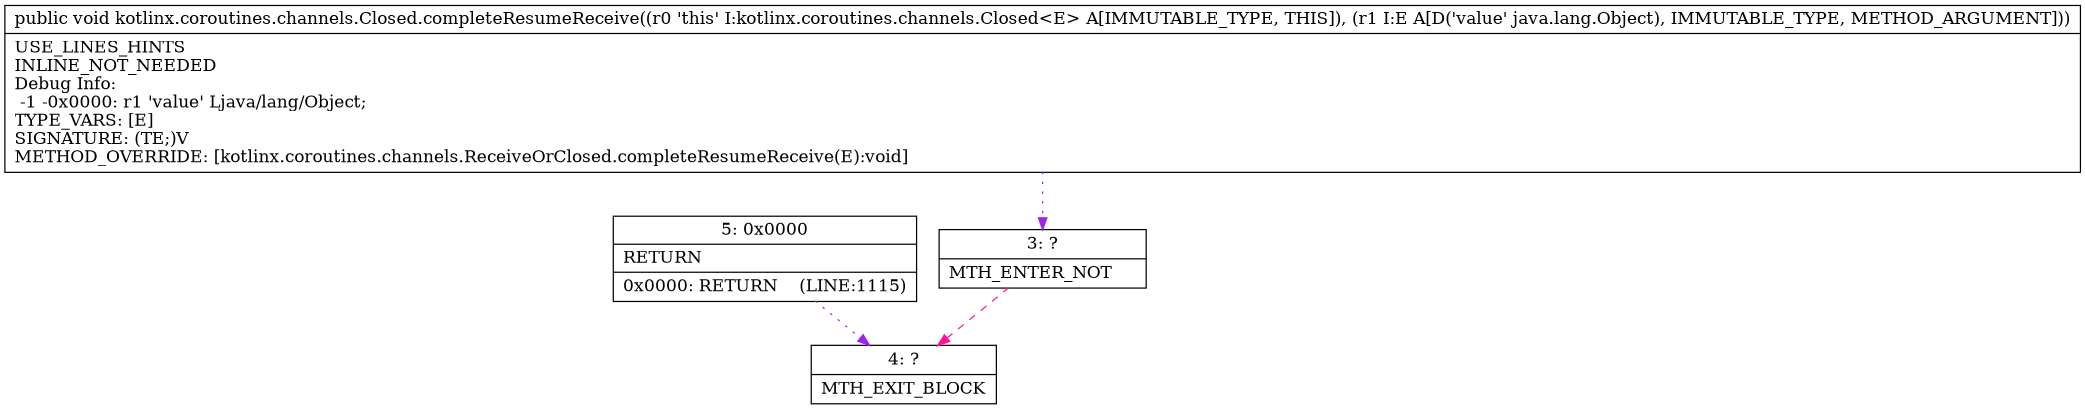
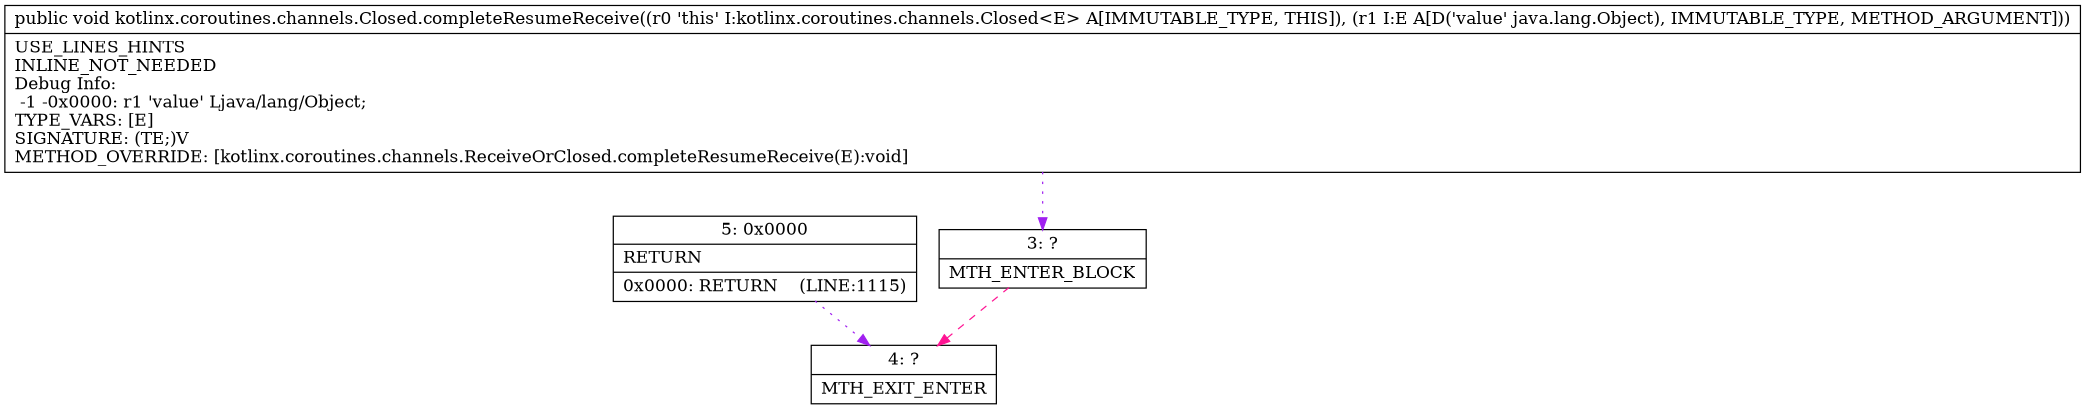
node "3: ?": text "MTH_ENTER_NOT" -> "MTH_ENTER_BLOCK"
node "4: ?": text "MTH_EXIT_BLOCK" -> "MTH_EXIT_ENTER"
